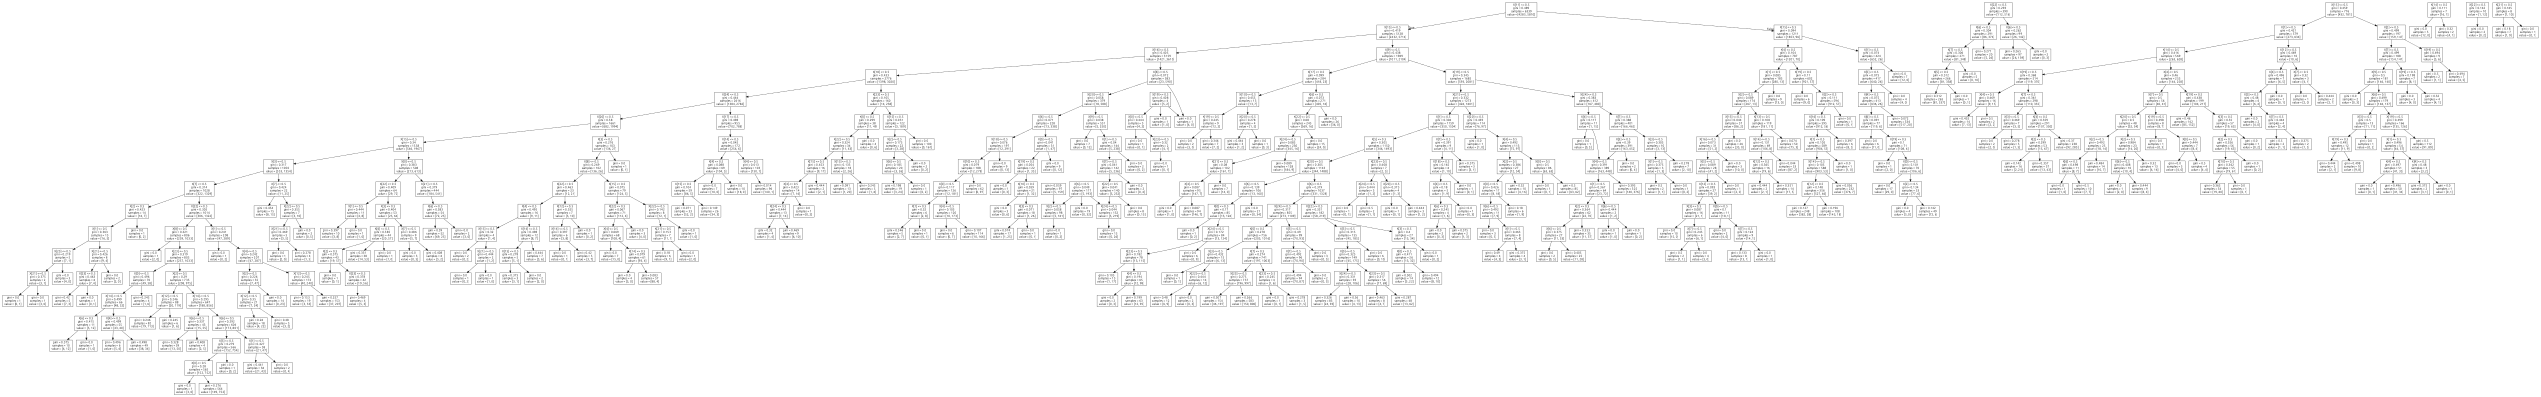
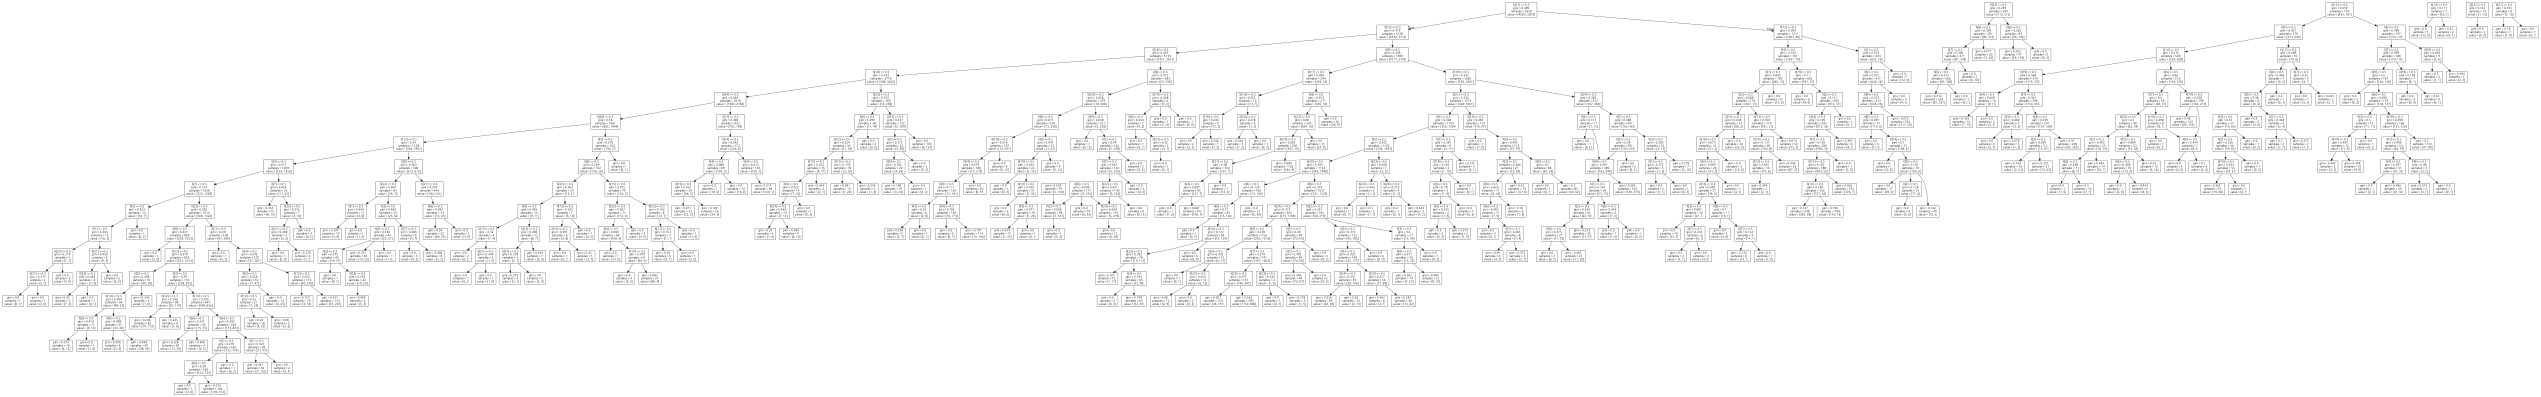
edge "X[8] <= 0.5 gini = 0.072 samples = 383 value = [23, 590]" -> "gini = 0.0 samples = 1 value = [4, 0]": now "X[8] <= 0.5 gini = 0.072 samples = 383 value = [23, 590]" -> "X[19] <= 0.5 gini = 0.408 samples = 4 value = [5, 2]"
edge "X[19] <= 0.5 gini = 0.438 samples = 199 value = [104, 217]" -> "X[3] <= 0.5 gini = 0.35 samples = 57 value = [19, 65]": now "X[19] <= 0.5 gini = 0.438 samples = 199 value = [104, 217]" -> "X[0] <= 0.5 gini = 0.444 samples = 7 value = [8, 4]"
node "gini = 0.351 samples = 14 value = [17, 5]": removed
edge "X[2] <= 0.5 gini = 0.134 samples = 53 value = [77, 6]" -> "gini = 0.142 samples = 49 value = [72, 6]": now "X[0] <= 0.5 gini = 5.101 samples = 70 value = [106, 6]" -> "gini = 0.142 samples = 49 value = [72, 6]"
